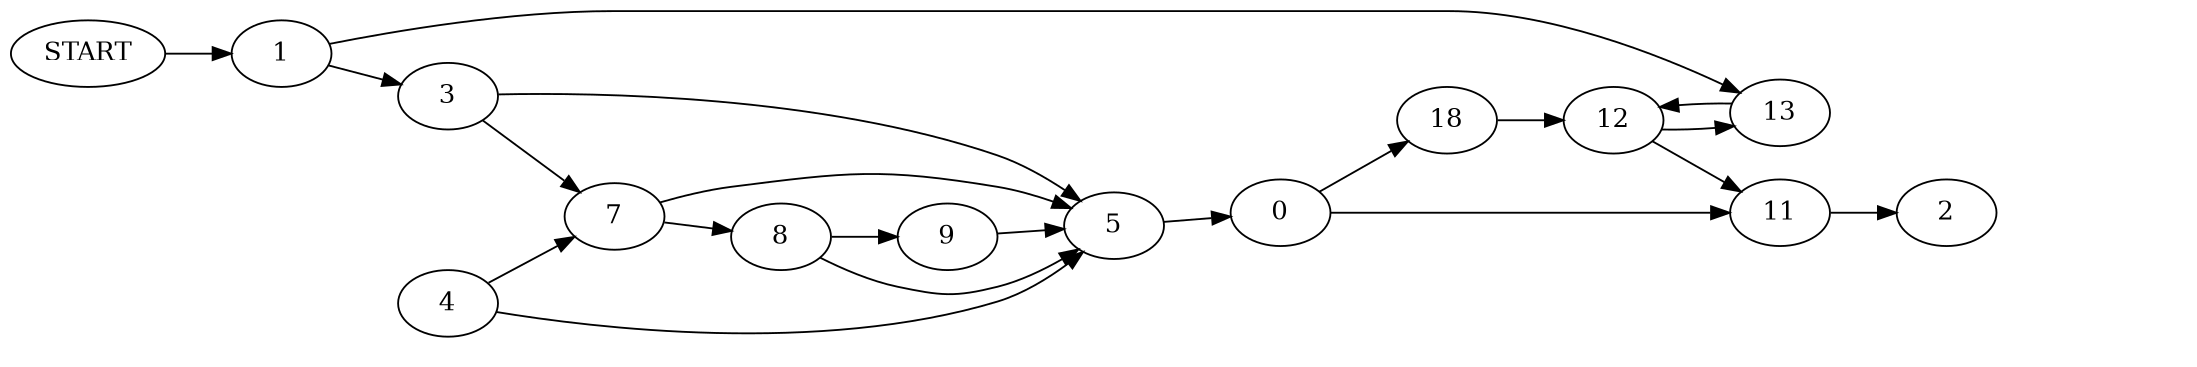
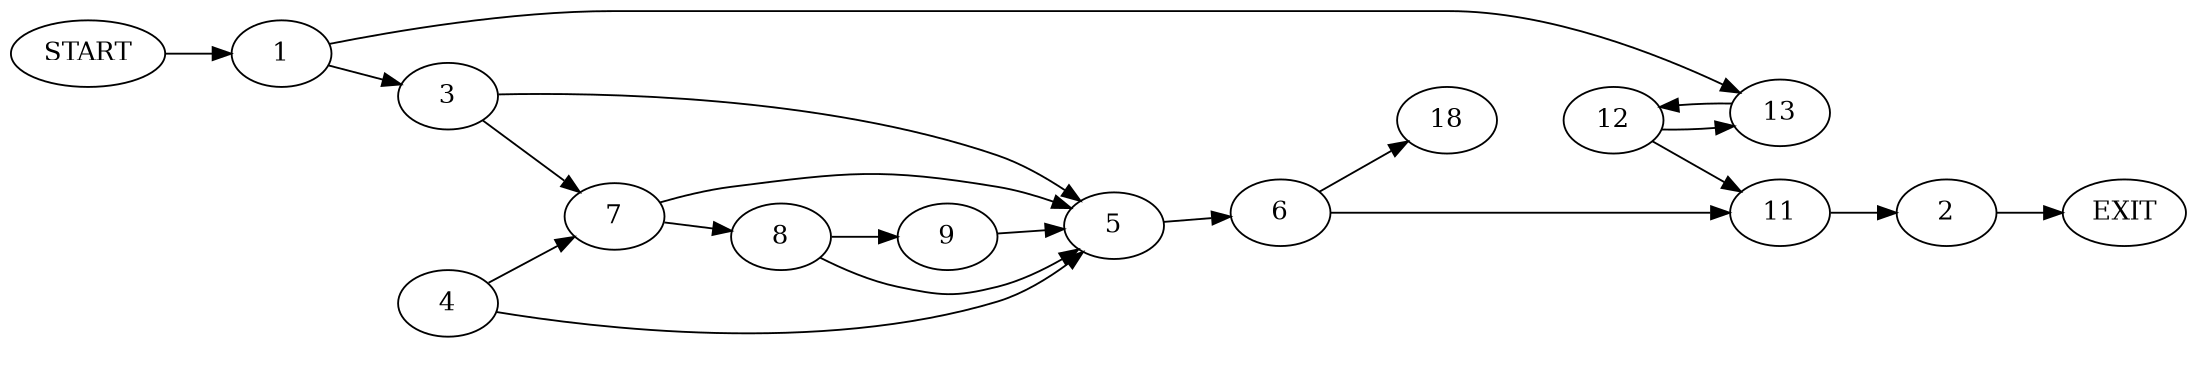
edge "18" -> "12": removed
node "0": label "0" -> "6"
node "EXIT": added
